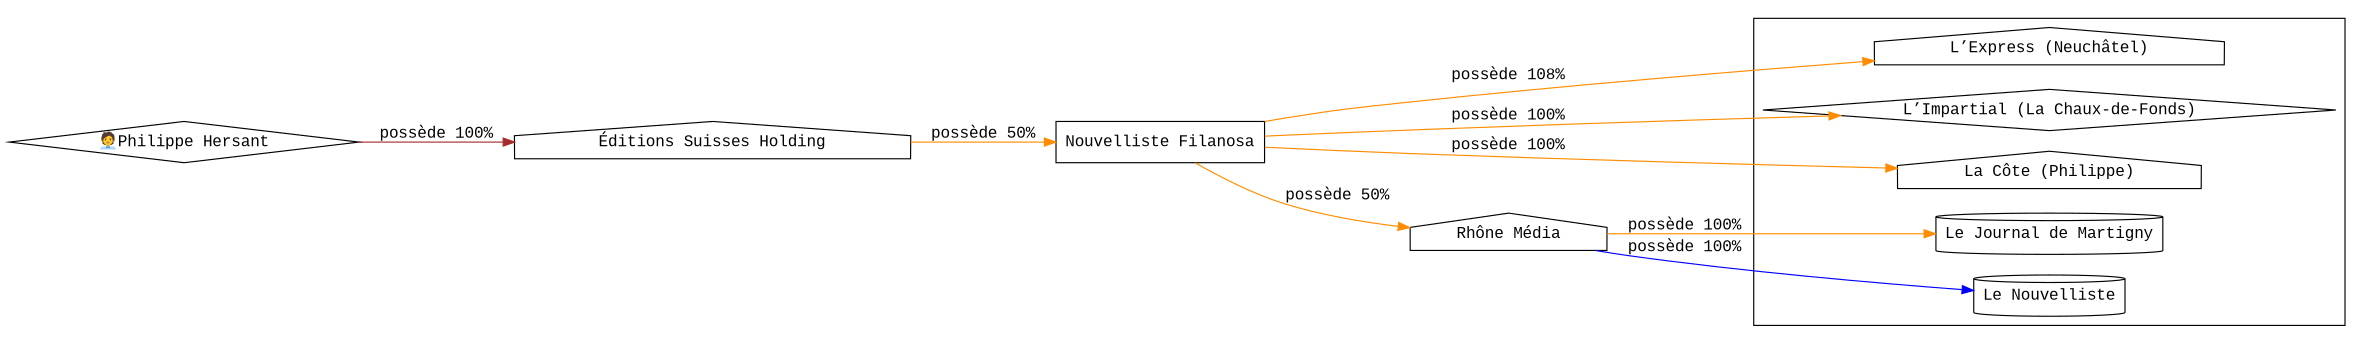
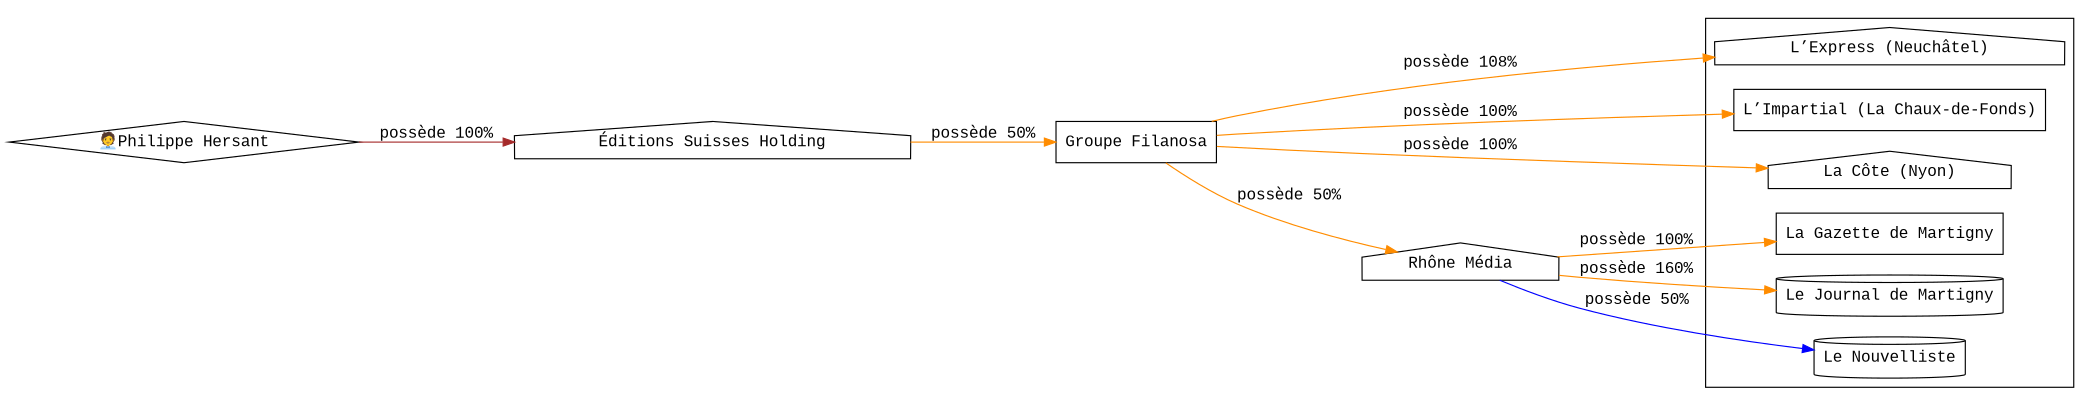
node "L’Impartial (La Chaux-de-Fonds)": shape diamond -> box
node "Nouvelliste Filanosa": label "Nouvelliste Filanosa" -> "Groupe Filanosa"
node "La Côte (Philippe)": label "La Côte (Philippe)" -> "La Côte (Nyon)"
edge "Rhône Média" -> "Le Journal de Martigny": label "possède 100%" -> "possède 160%"
node "La Gazette de Martigny": added
edge "Rhône Média" -> "Le Nouvelliste": label "possède 100%" -> "possède 50%"
